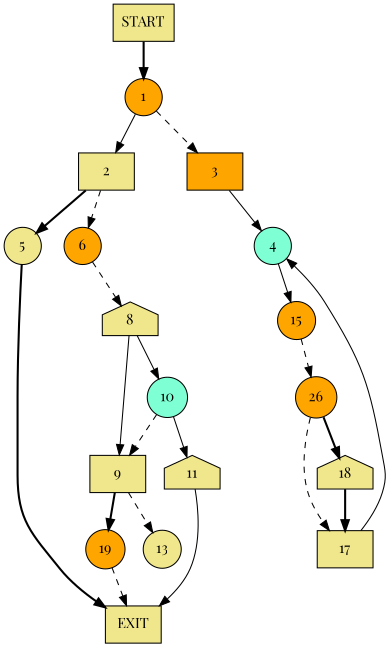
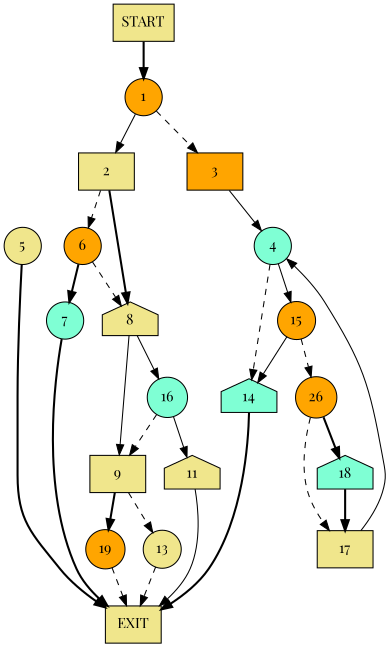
edge "2" -> "5": now "2" -> "8"
node "7": added
node "10": label "10" -> "16"
node "14": added
node "18": fillcolor khaki -> aquamarine
edge "13" -> "EXIT": added
